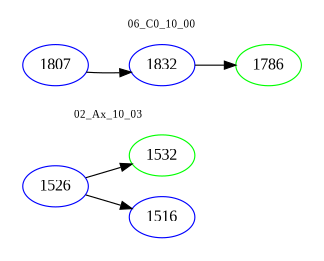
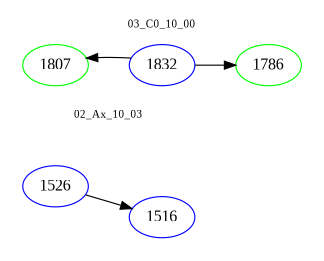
cluster "06_C0_10_00": label "06_C0_10_00" -> "03_C0_10_00"
node "1807": color blue -> green
edge "1807" -> "1832": reversed
node "1532": removed
